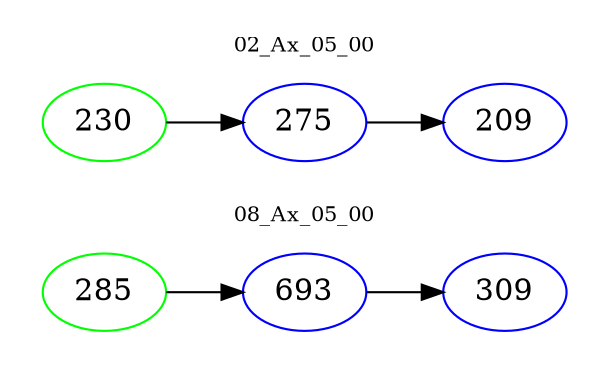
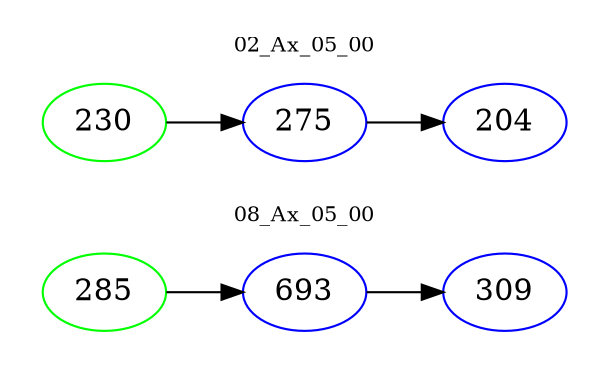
node "209": label "209" -> "204"
